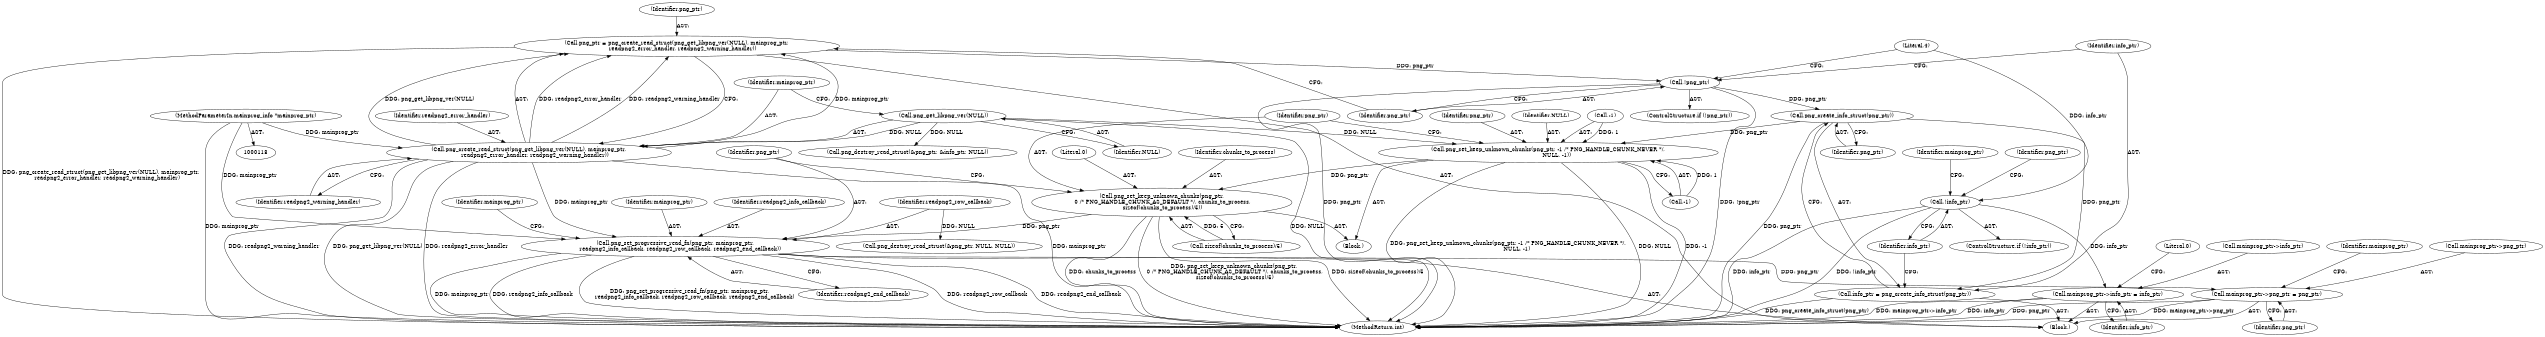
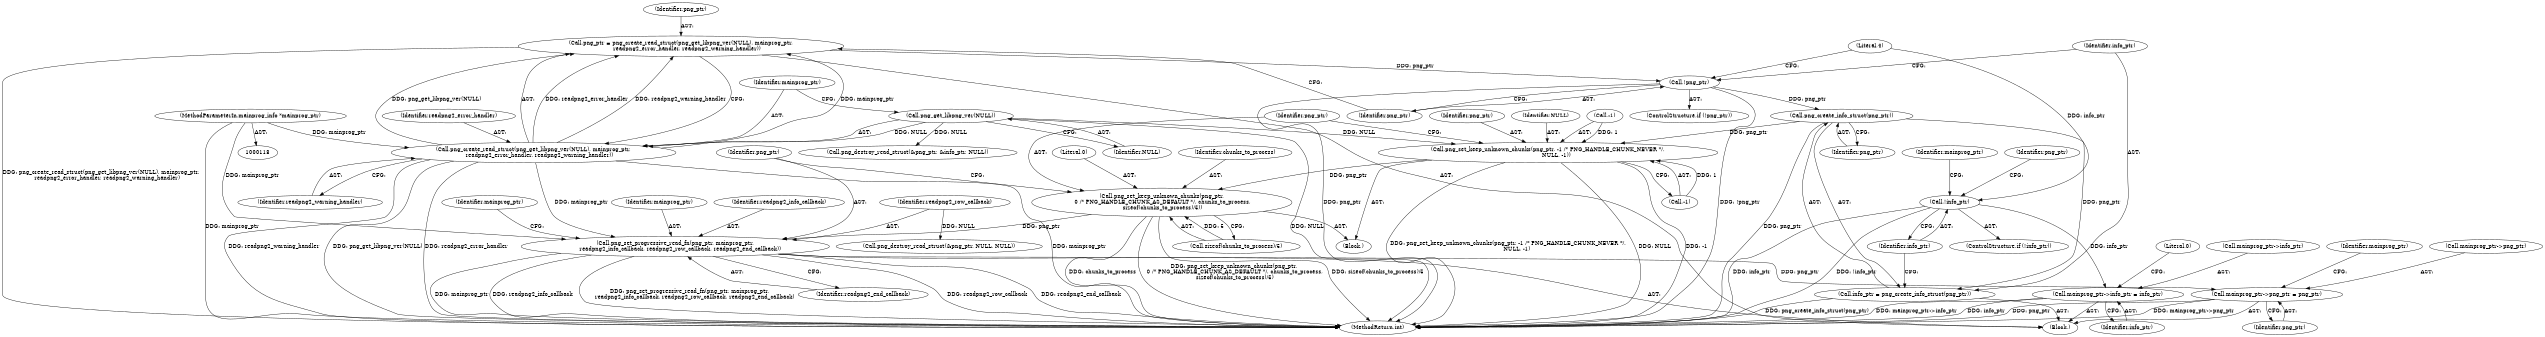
edge "(Call,info_ptr = png_create_info_struct(png_ptr))" -> "(Call,png_create_info_struct(png_ptr))": label "CFG: " -> "AST: "
